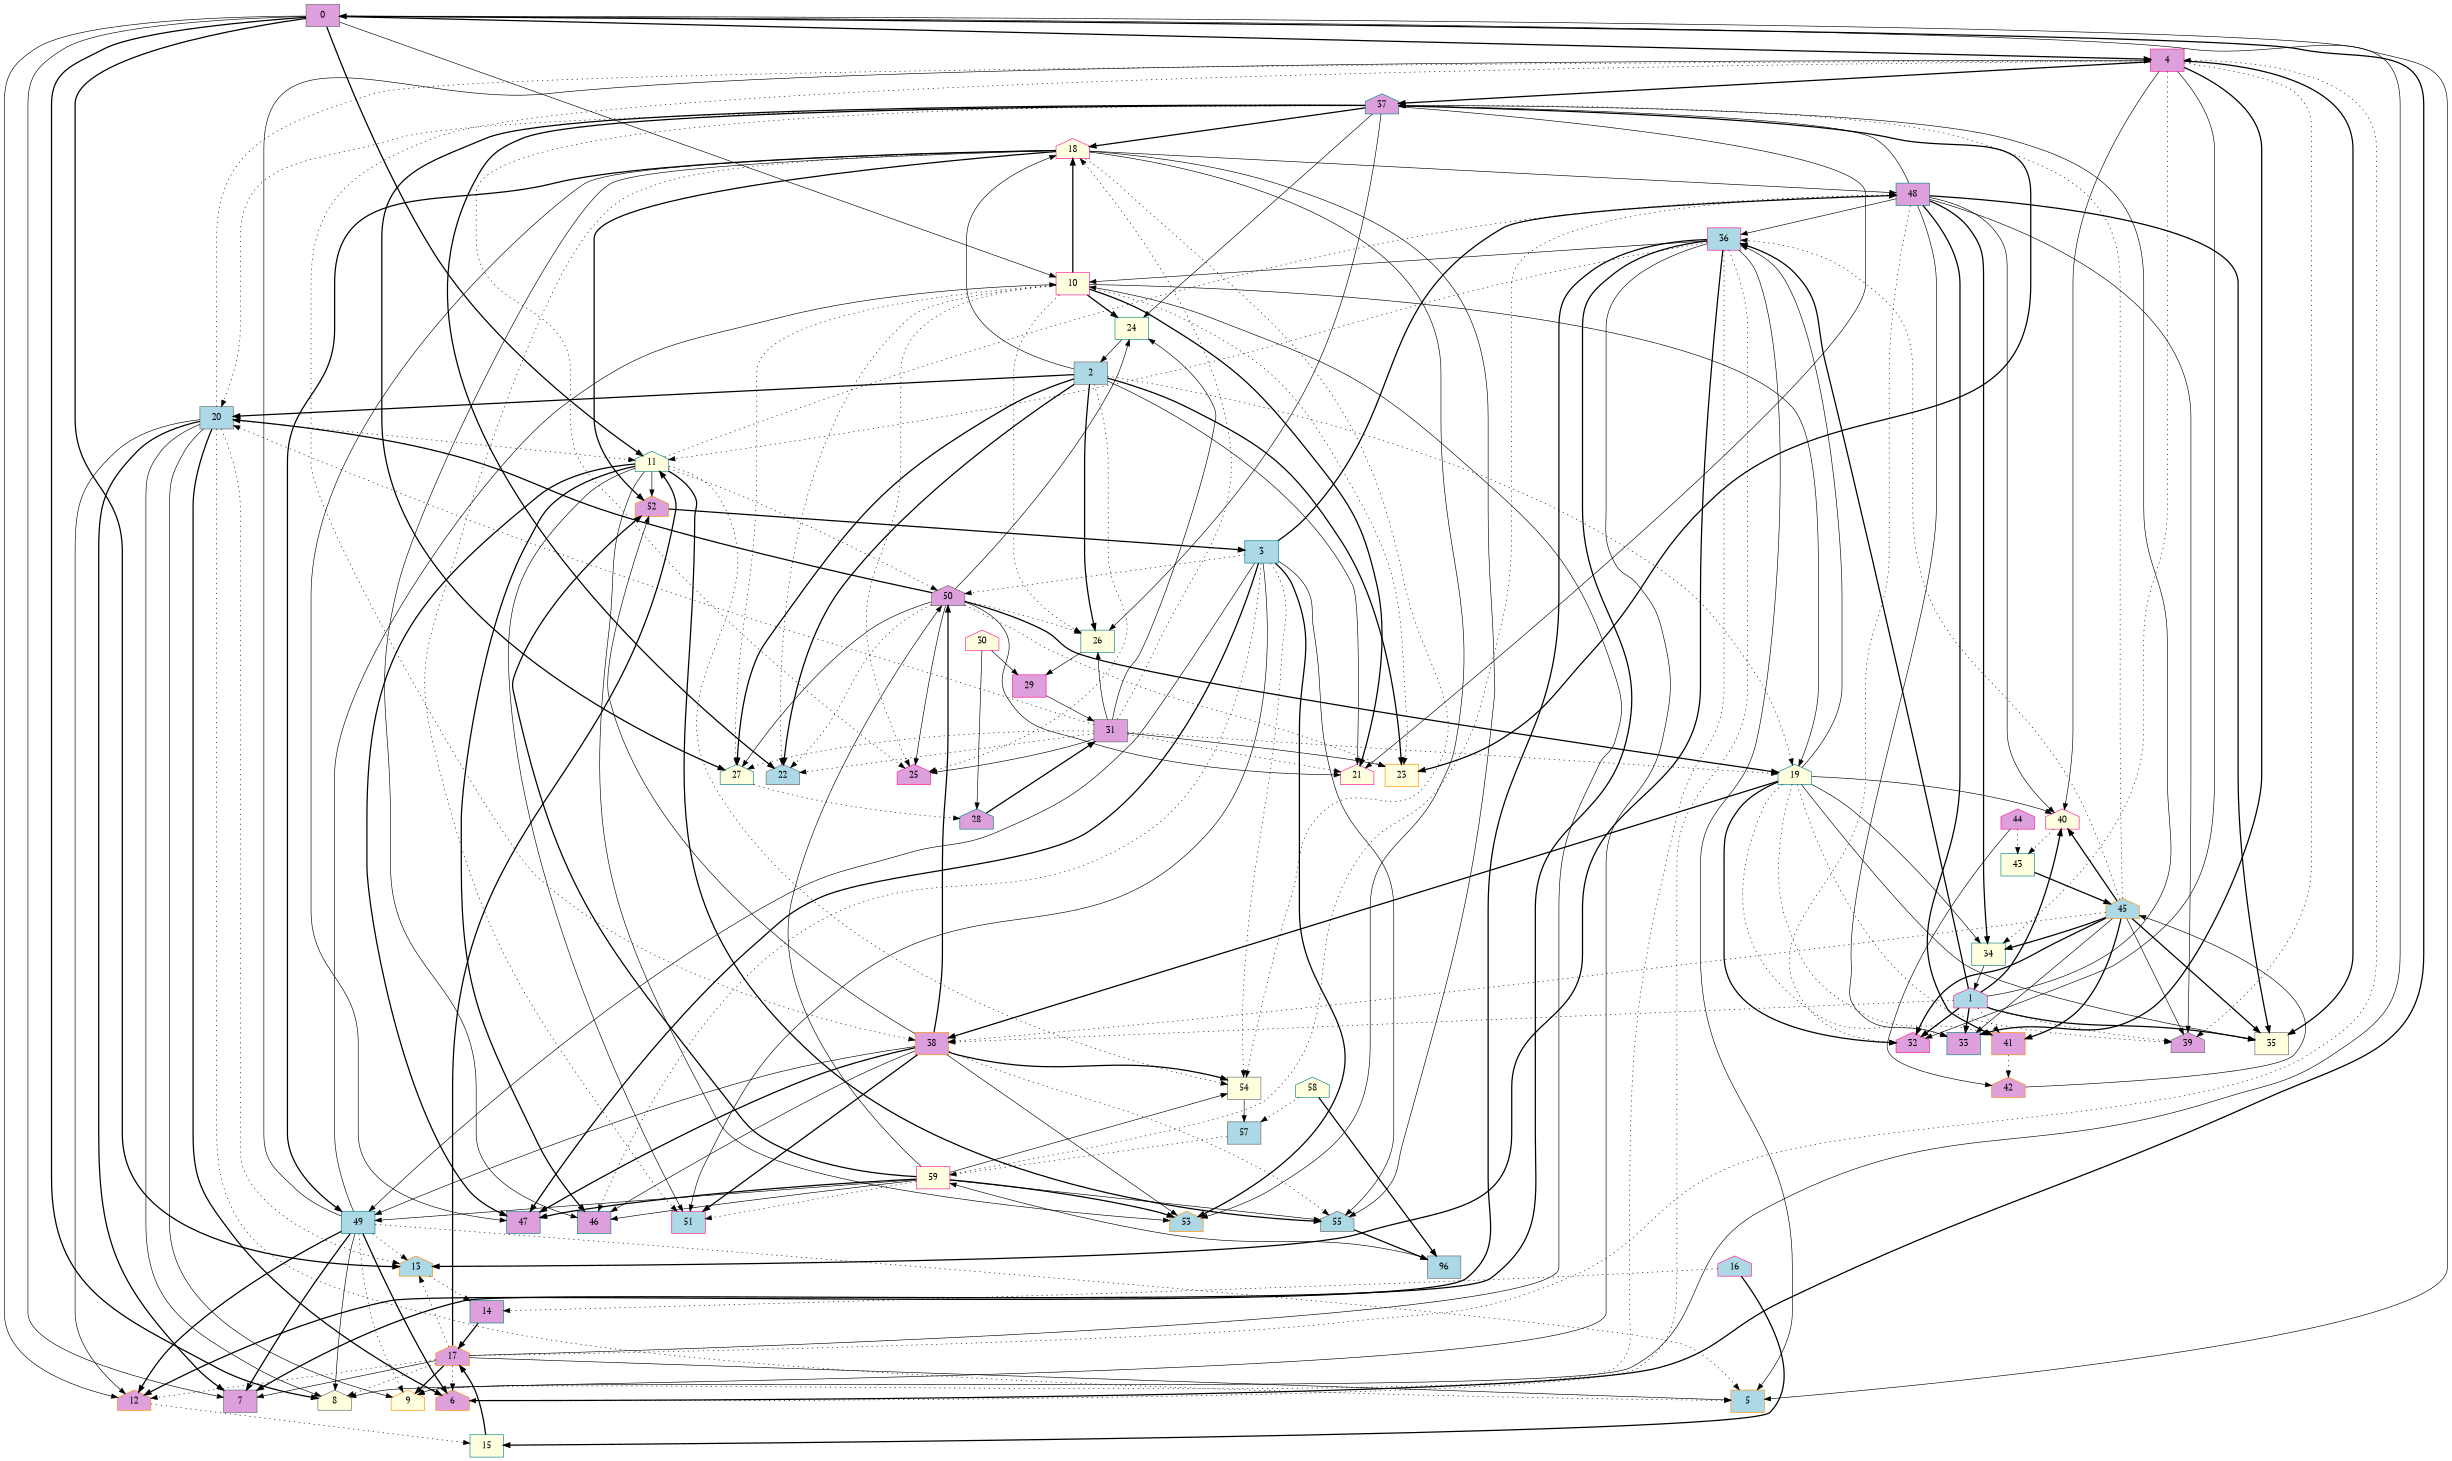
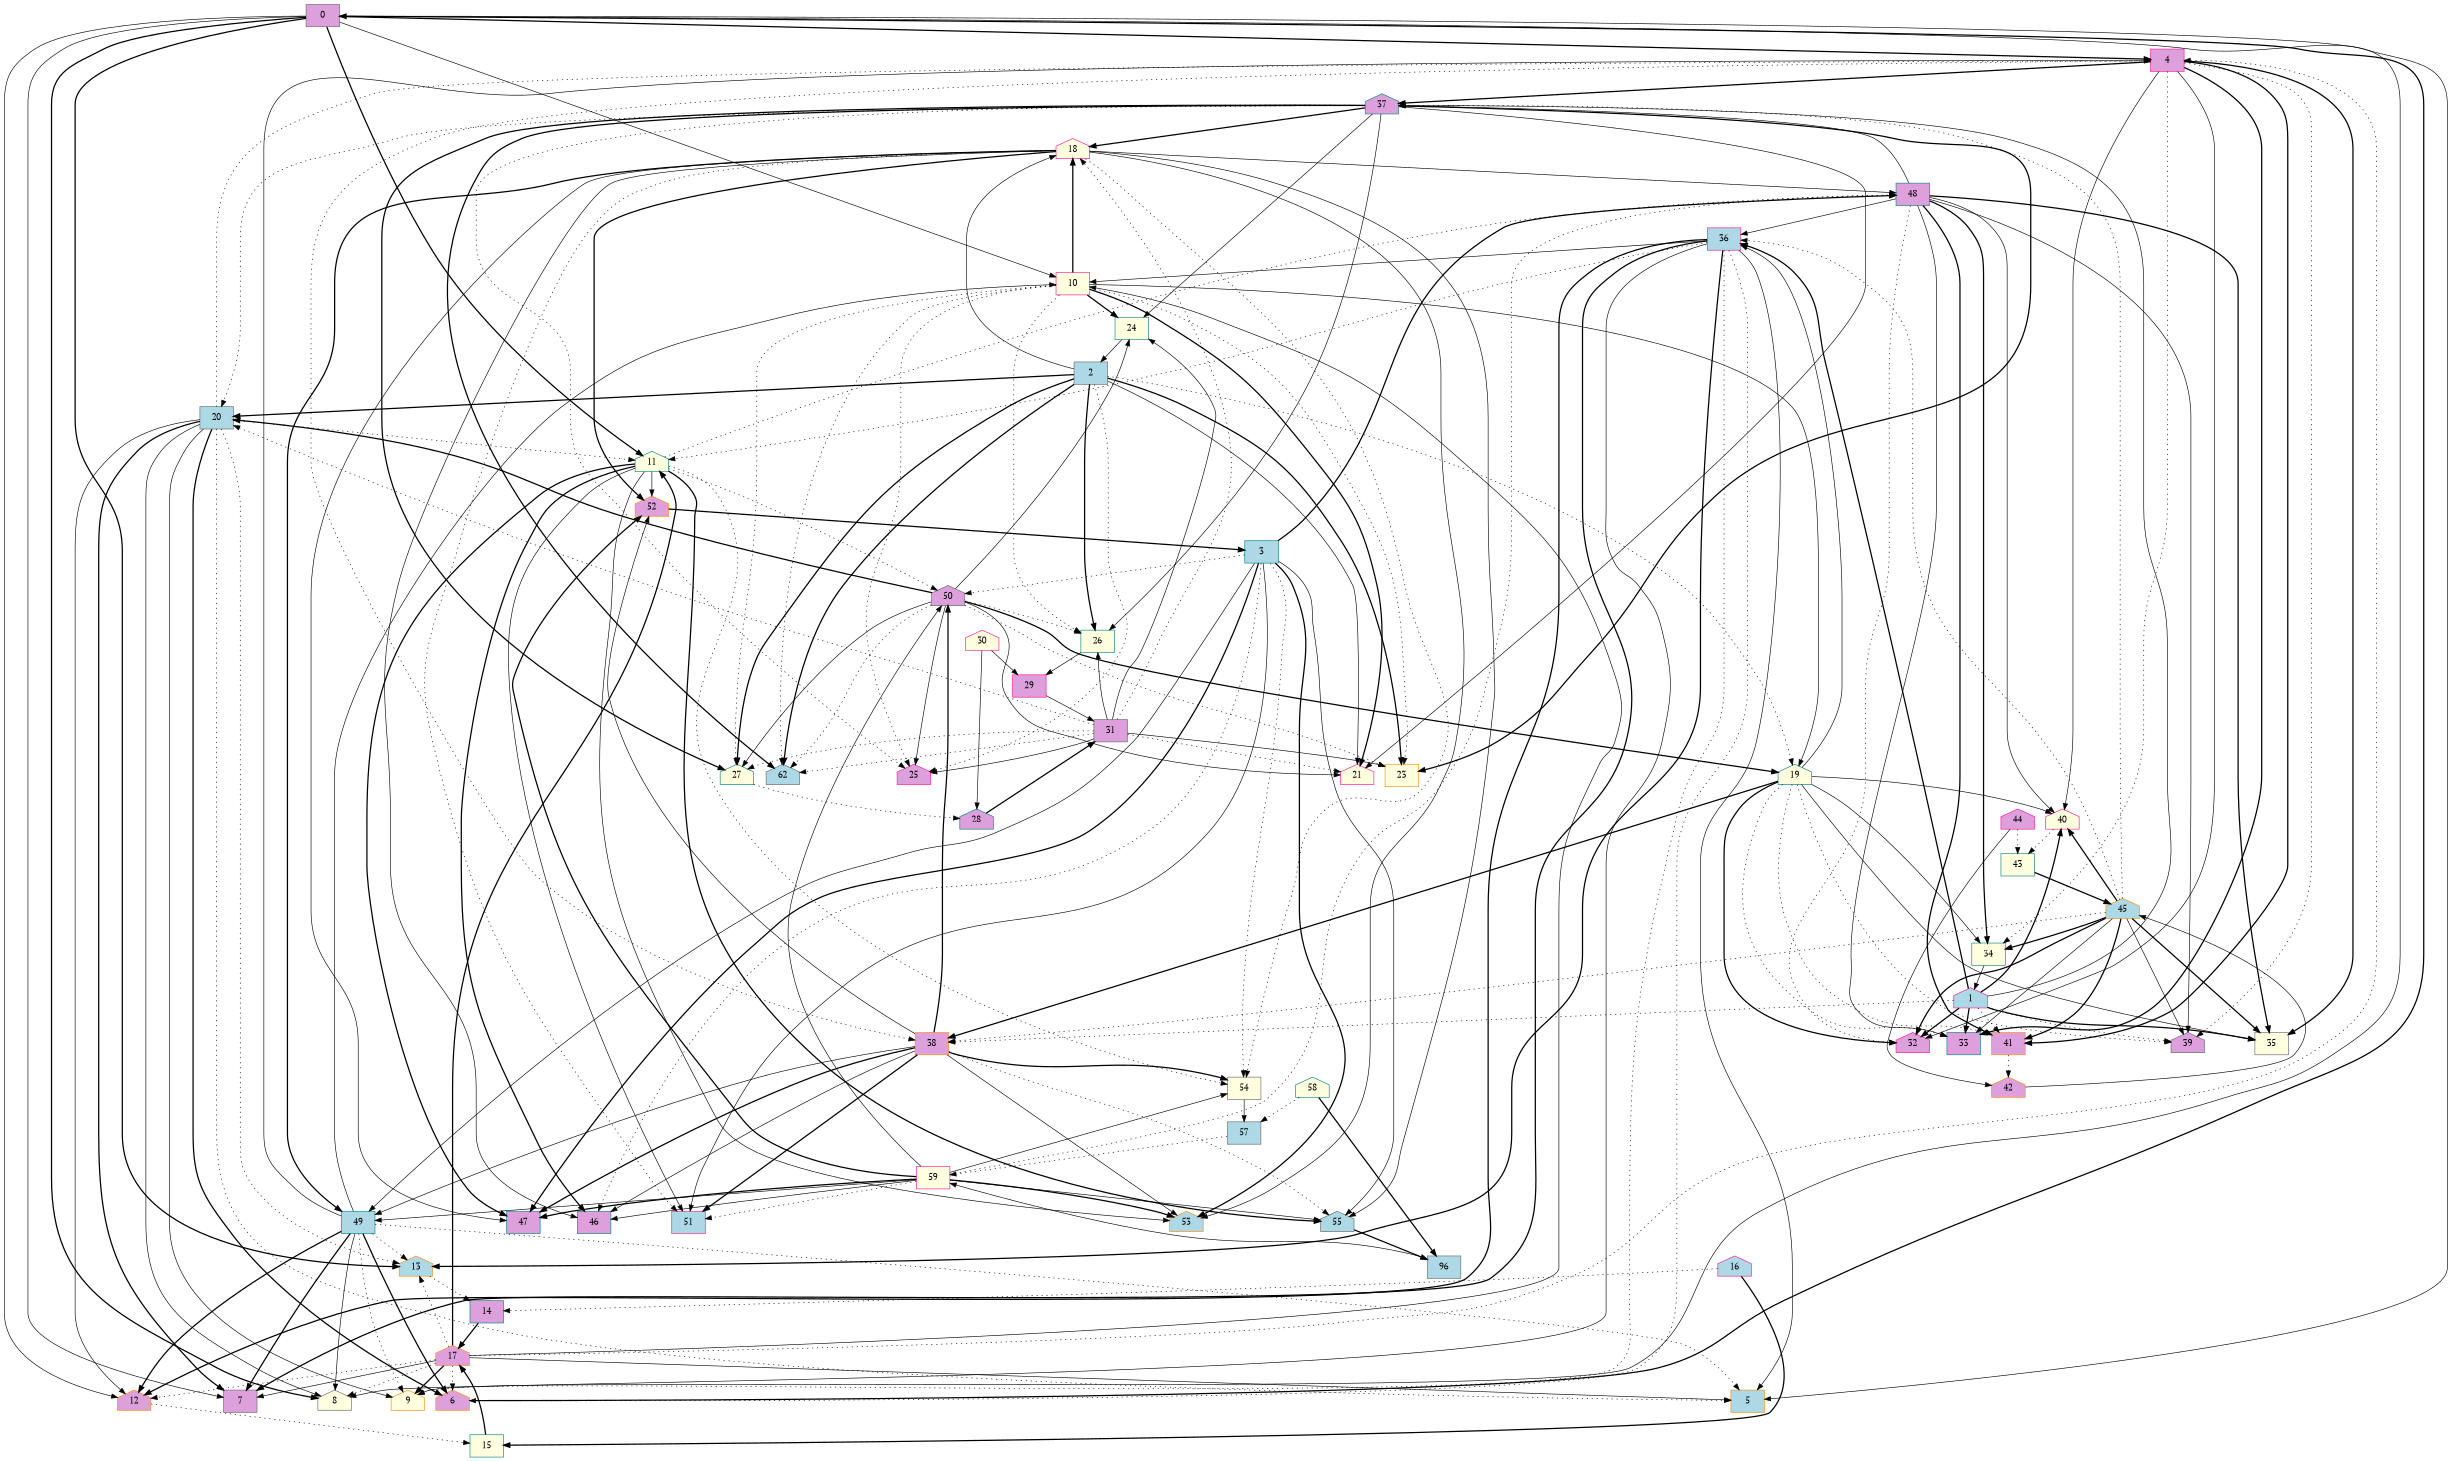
edge "4" -> "41": added
edge "31" -> "19": removed
node "22": label "22" -> "62"
